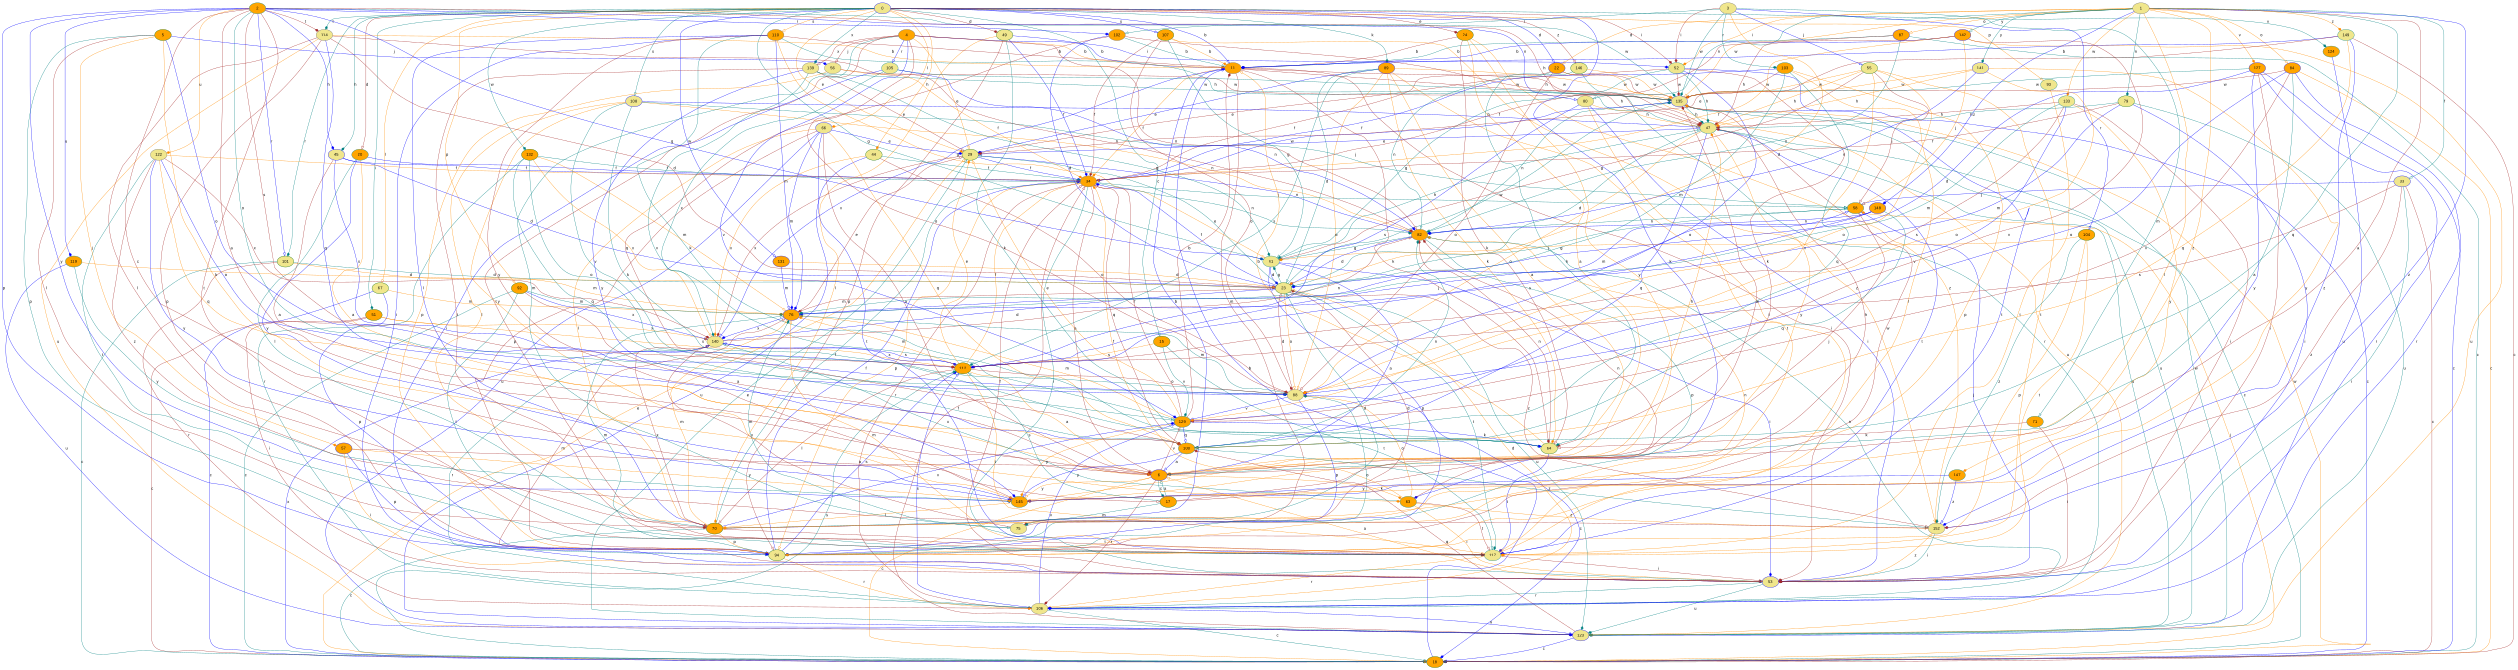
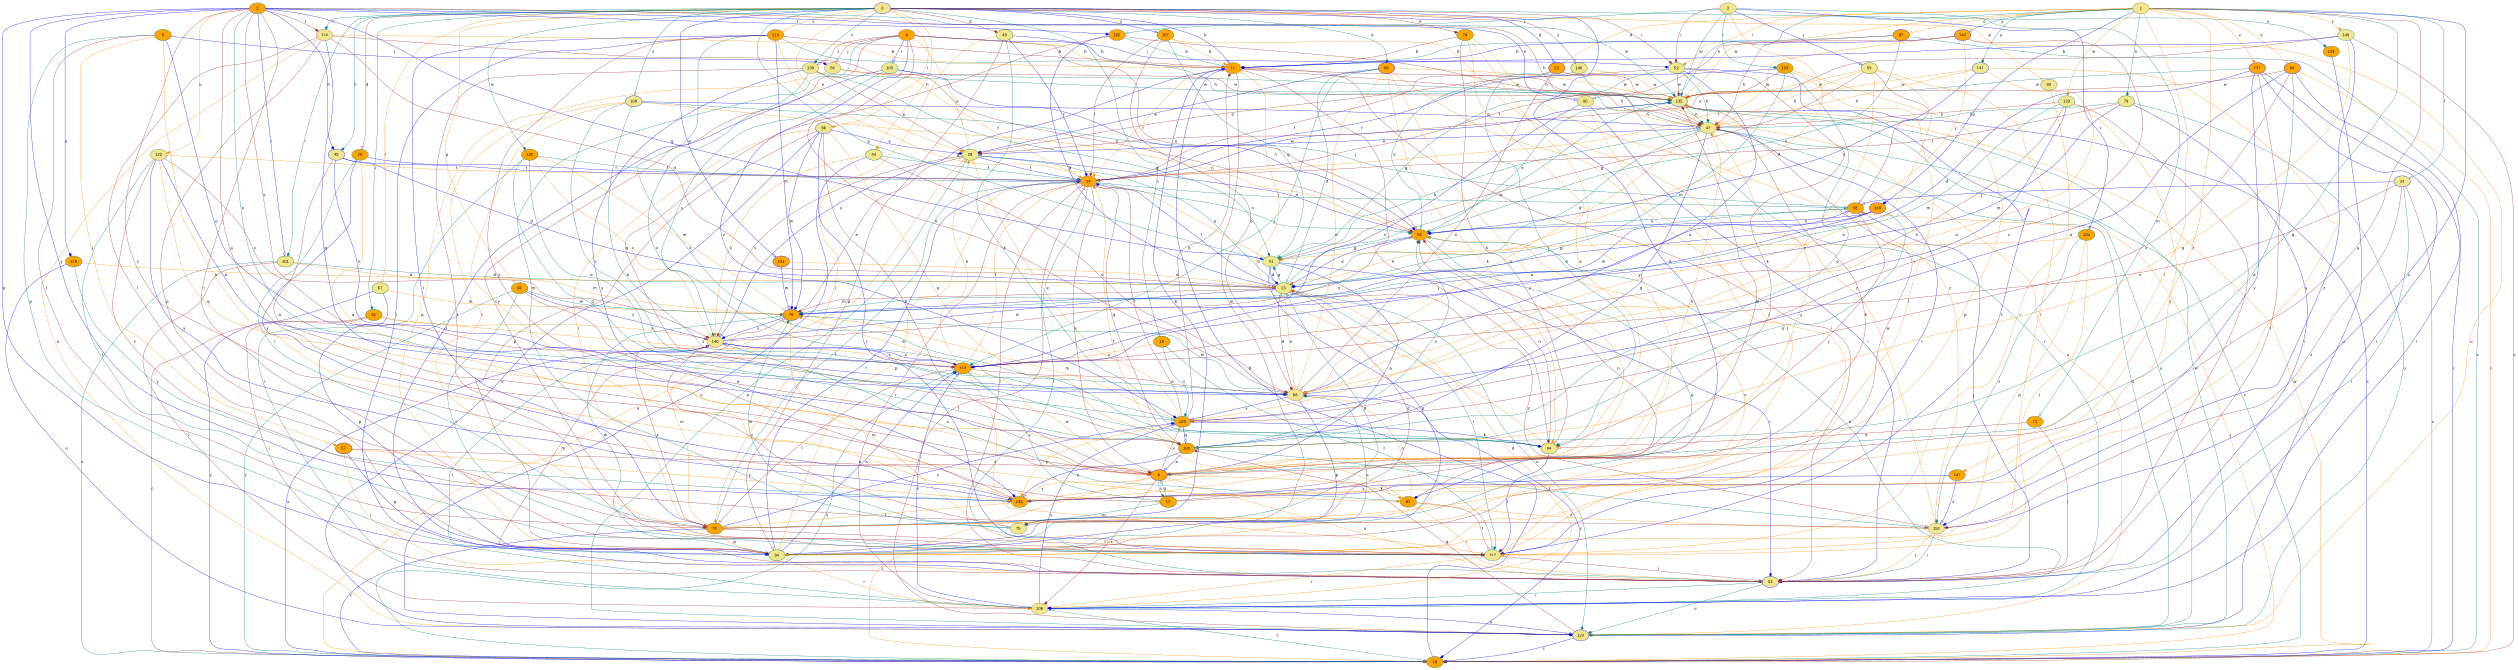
edge "70" -> "18": color teal -> blue
